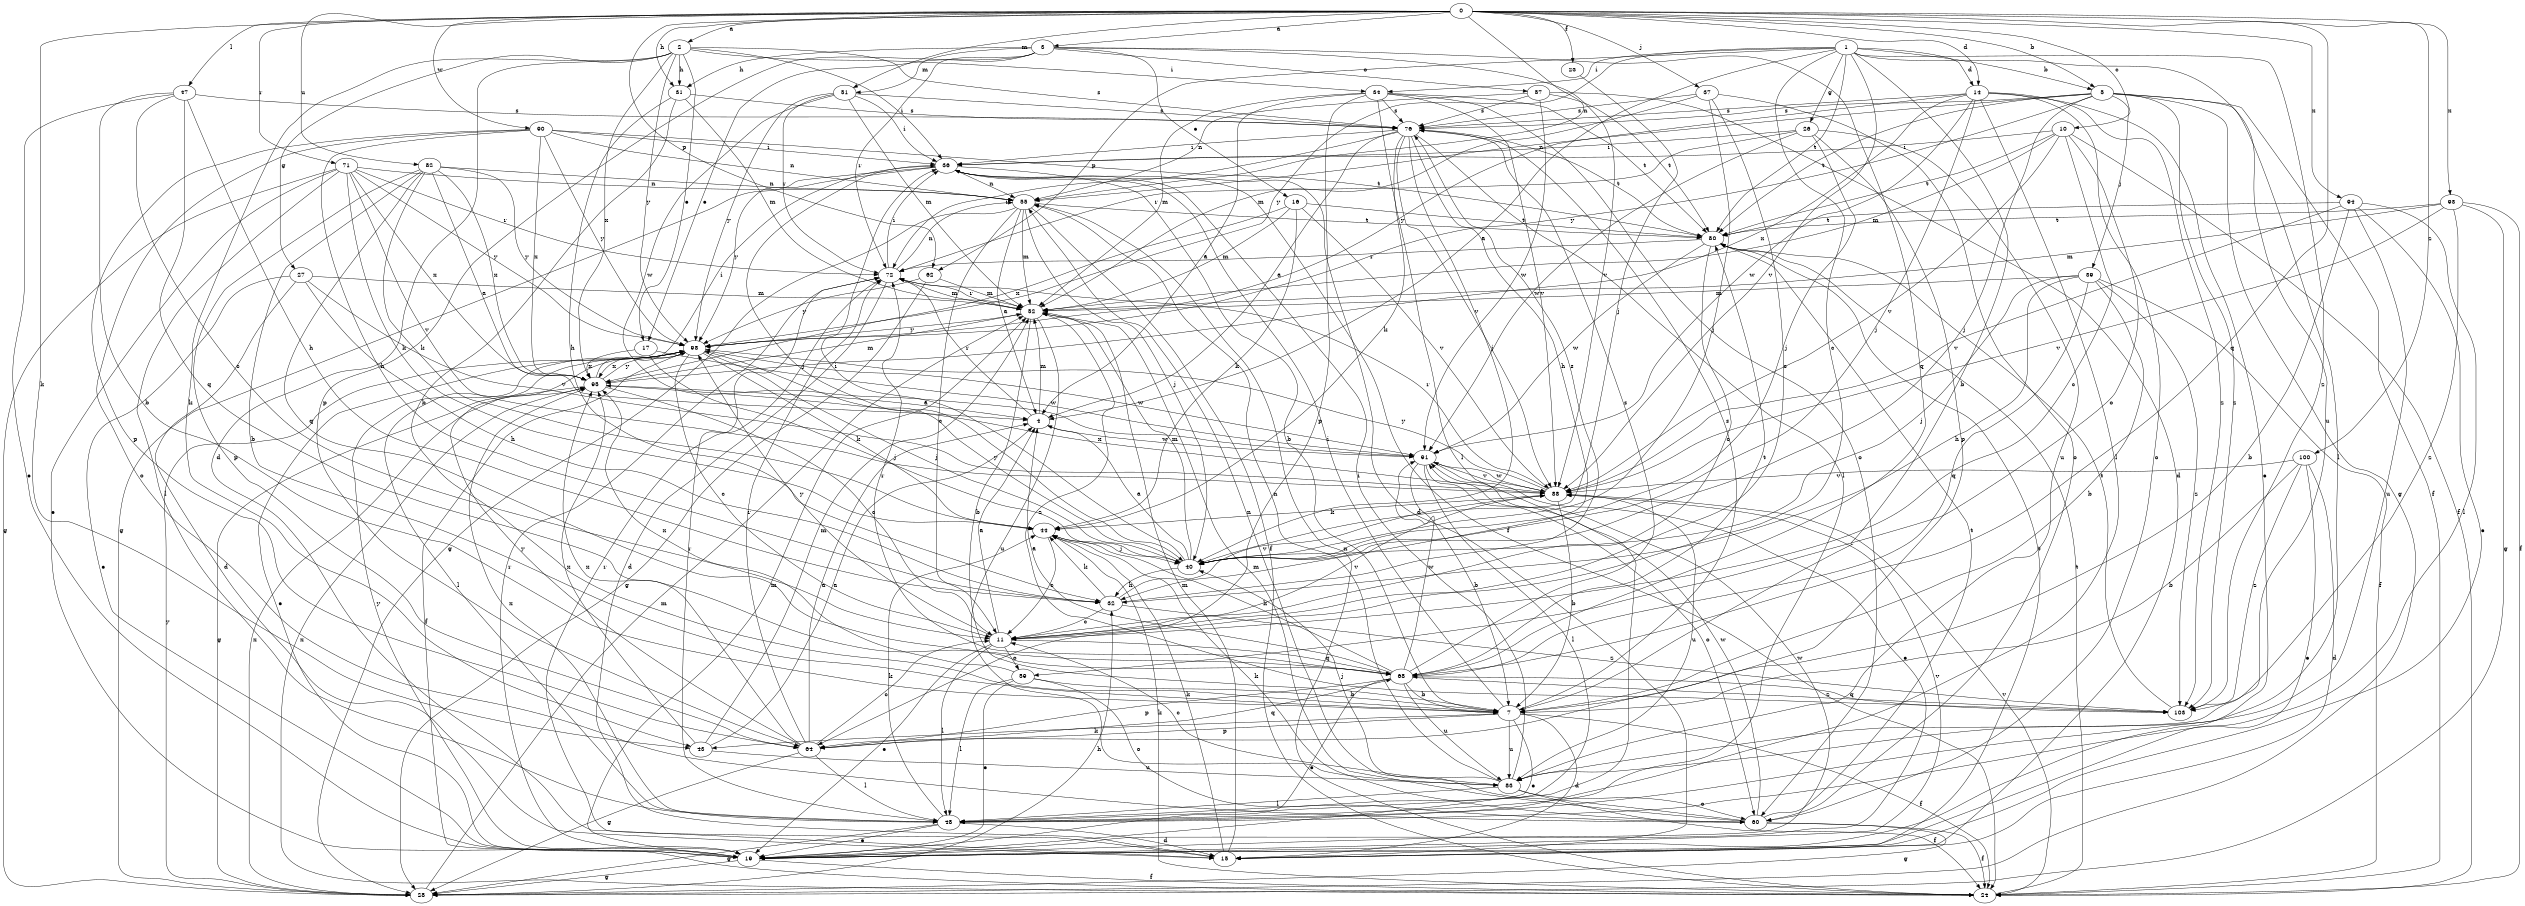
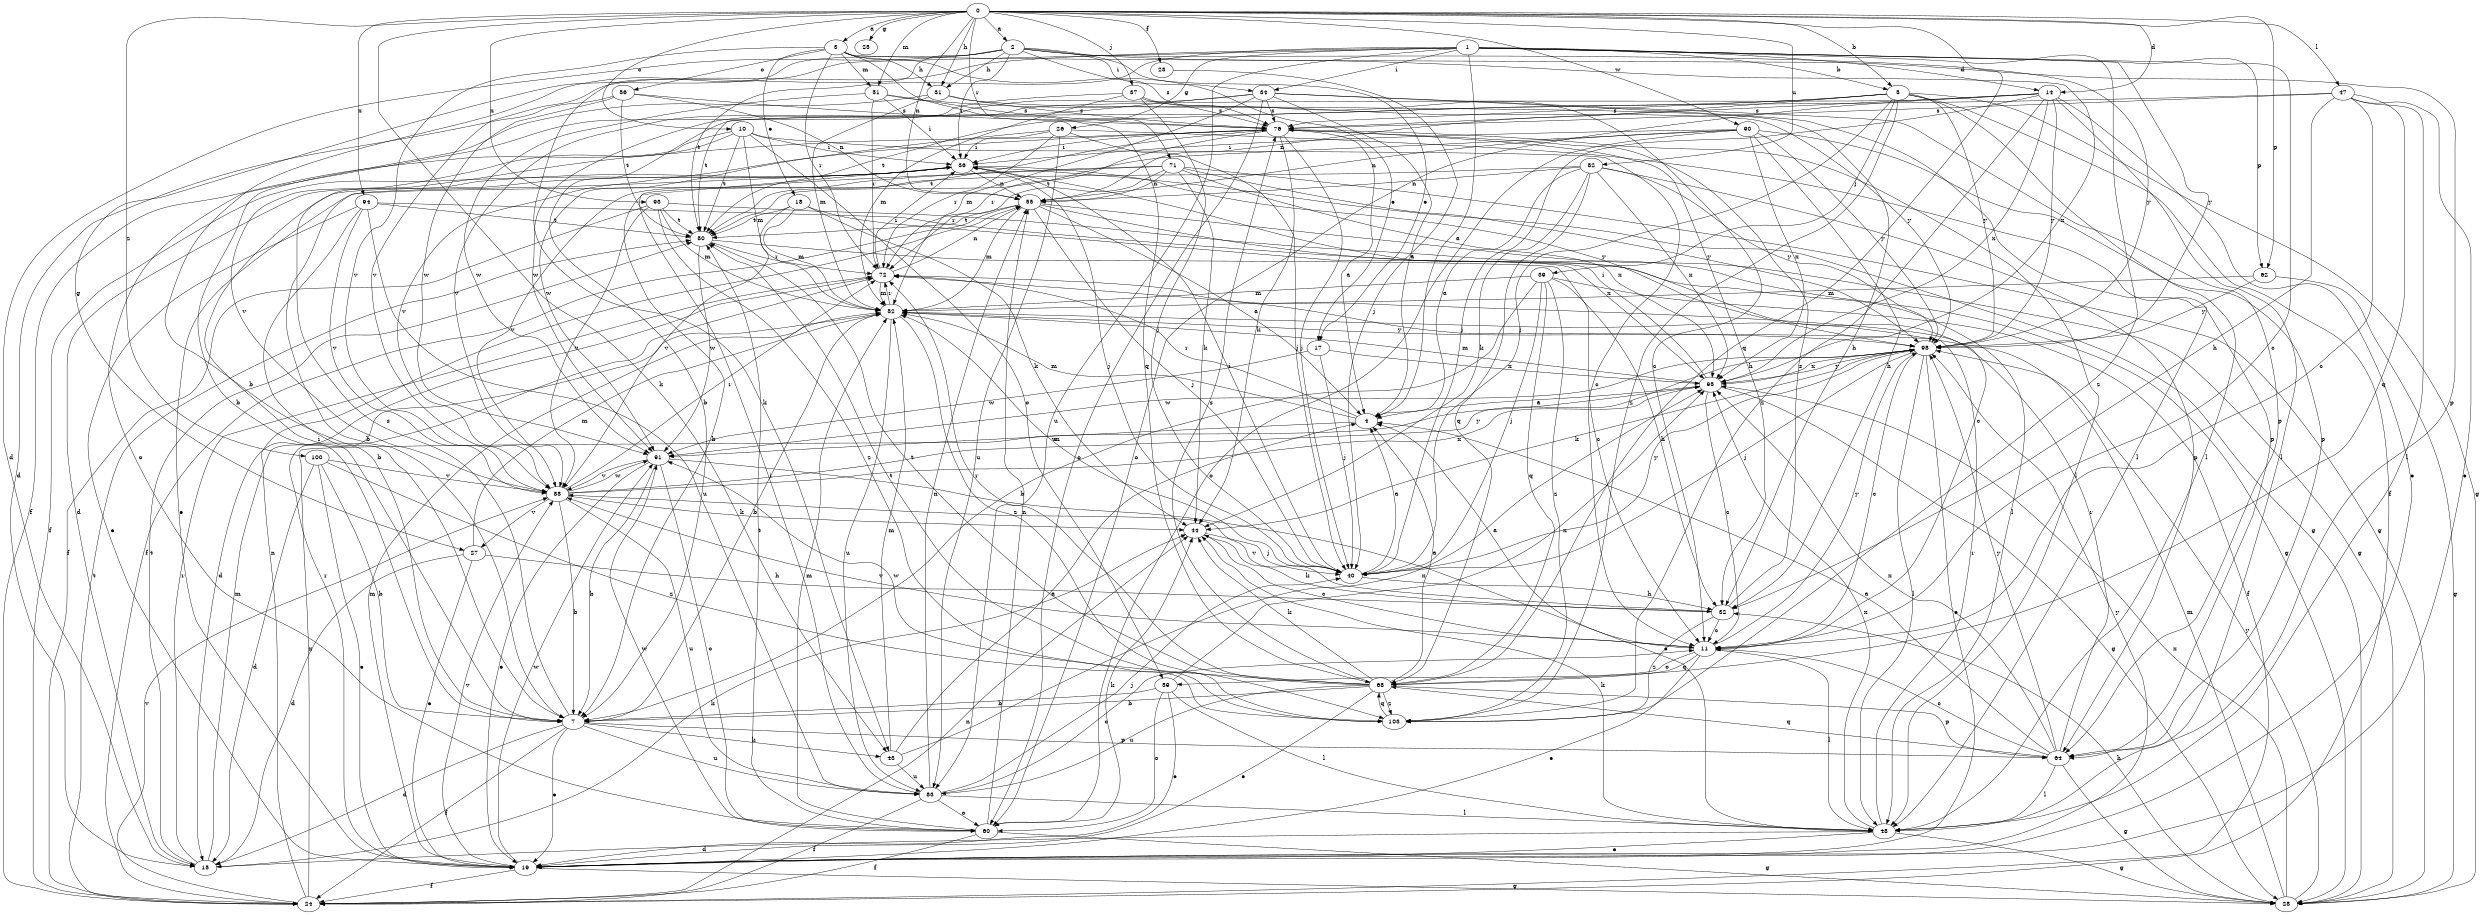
node "25": added
node "57": label "57" -> "56"
node "16": label "16" -> "18"
edge "51" -> "52": removed, label "m"
edge "27" -> "88": reversed
edge "91" -> "48": label "l" -> "e"
edge "71" -> "48": now "47" -> "48"
edge "24" -> "44": label "k" -> "n"
edge "98" -> "24": removed, label "f"
